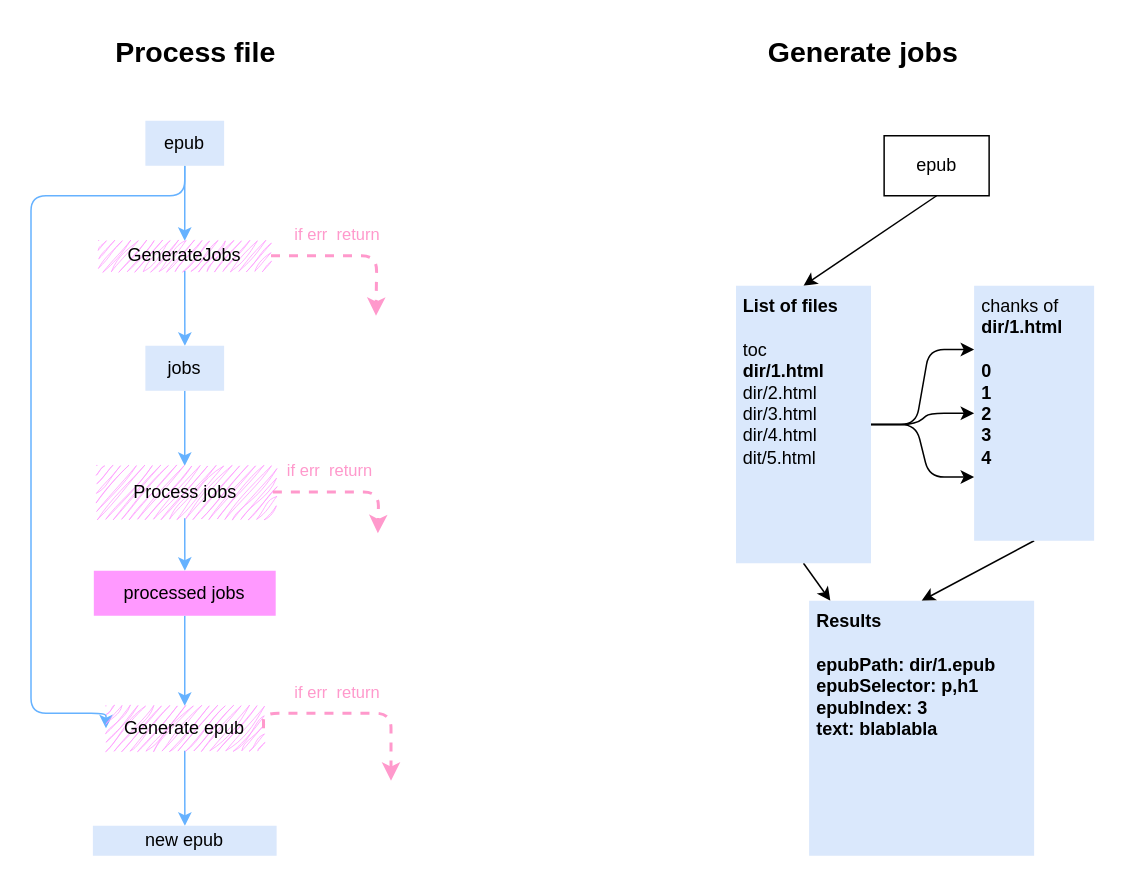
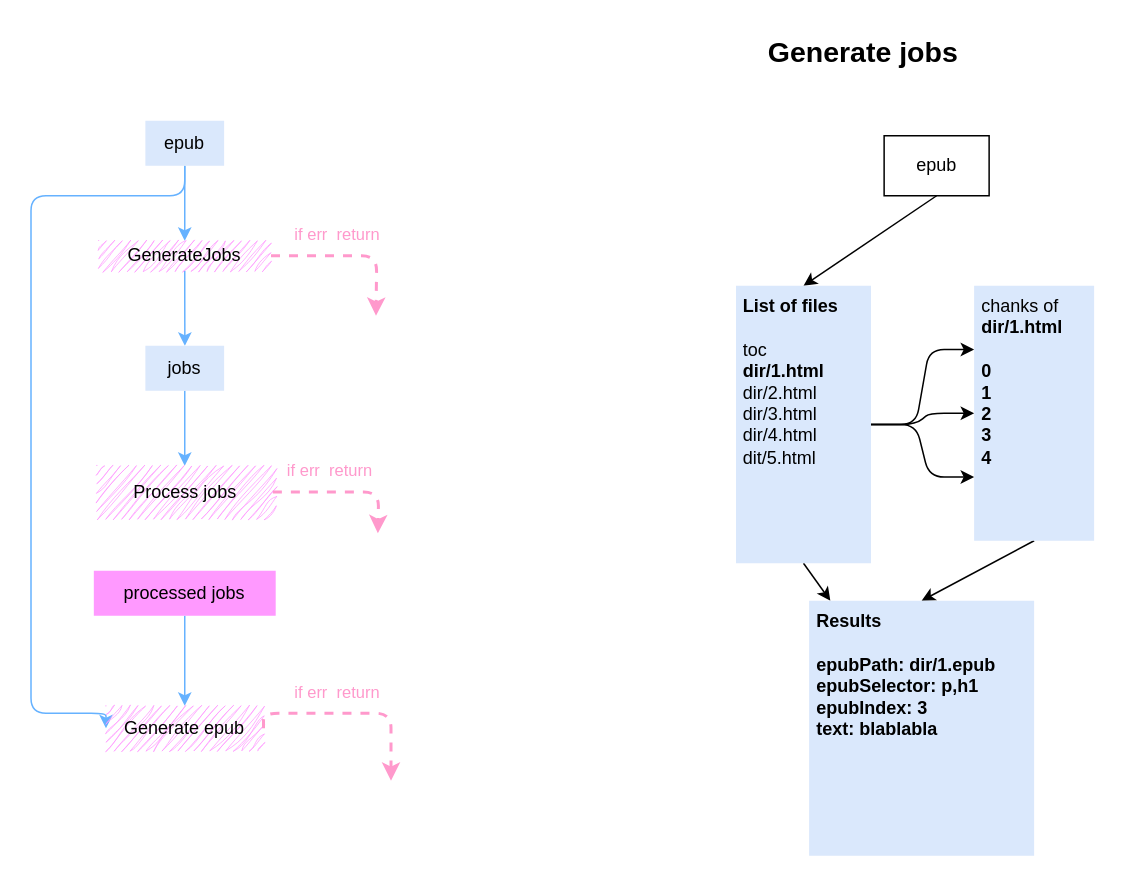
node "Process file": removed
edge "Process jobs" -> "processed jobs": removed
edge "Generate epub" -> "new epub": removed
node "new epub": removed
